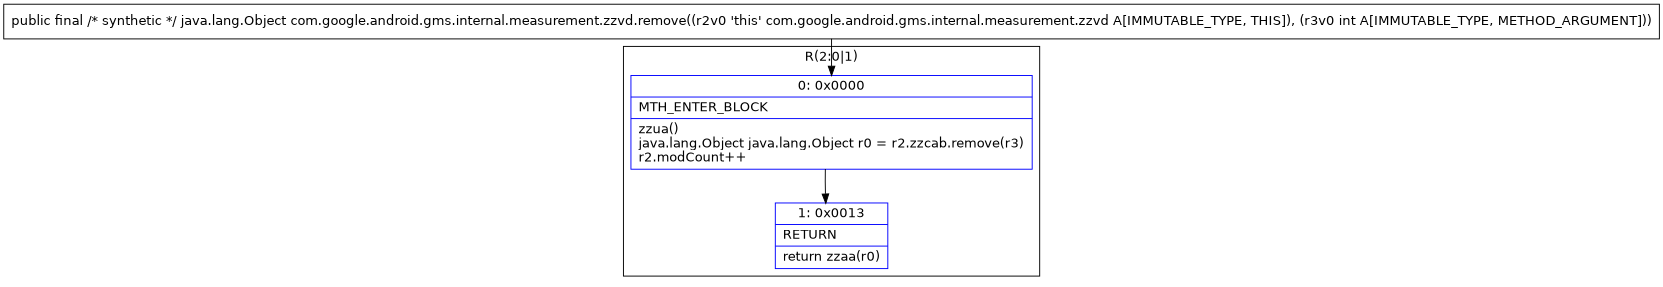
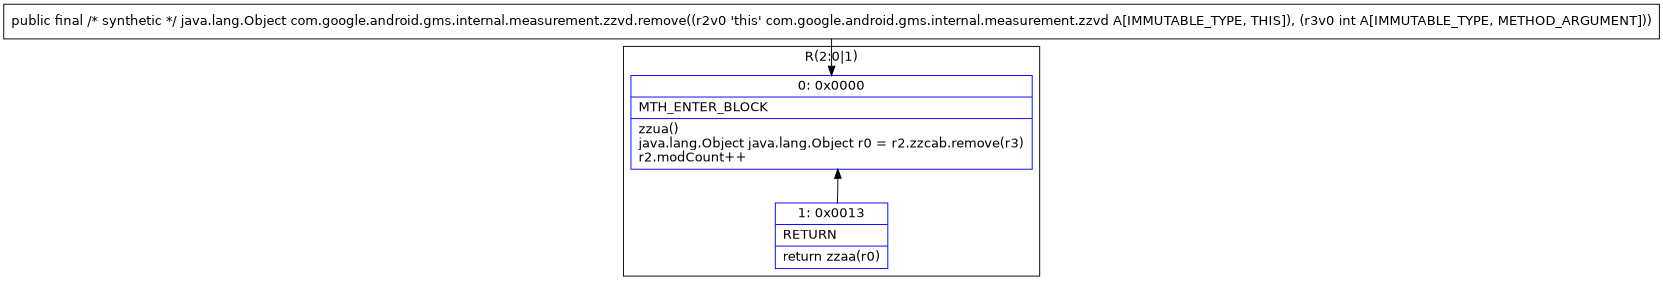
edge "0: 0x0000" -> "1: 0x0013": reversed
